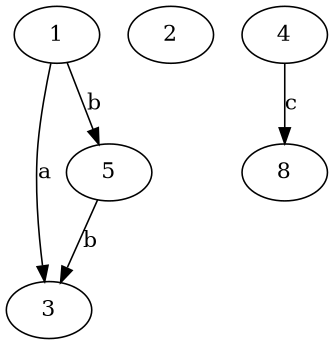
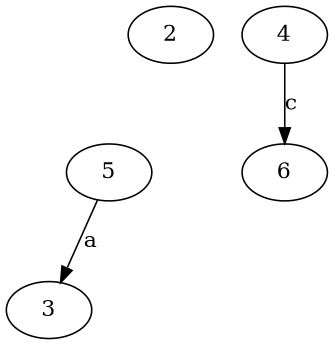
node "1": removed
node "8": label "8" -> "6"
edge "5" -> "3": label "b" -> "a"
